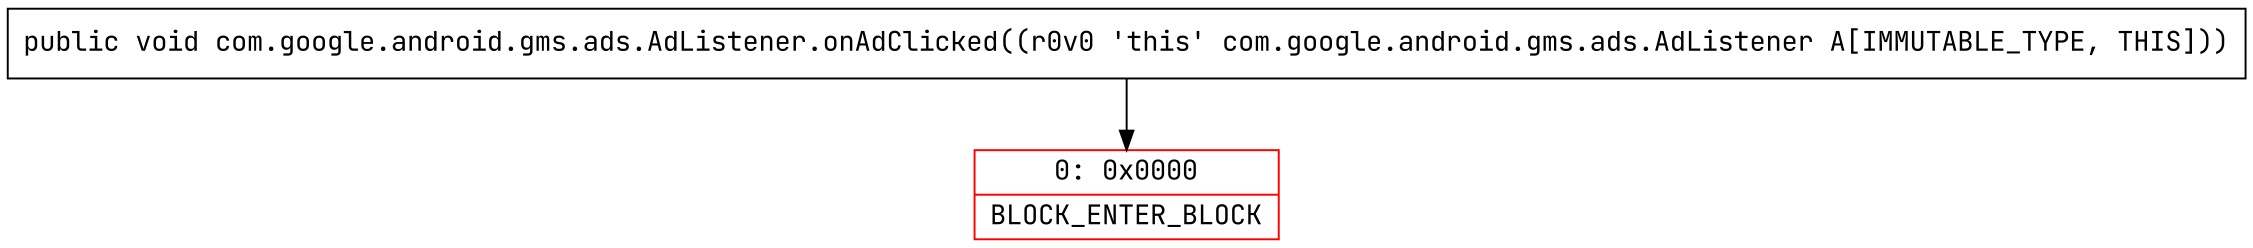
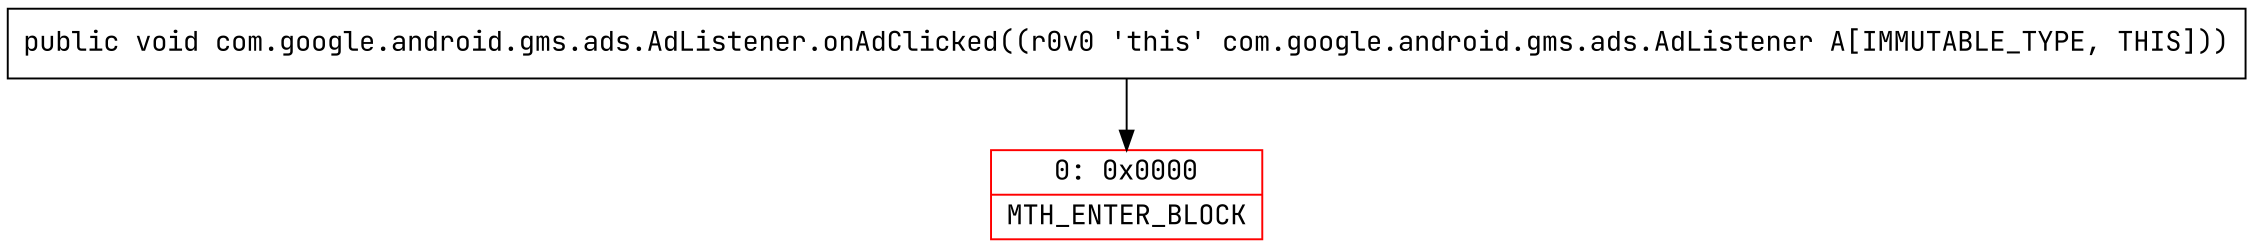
node "0: 0x0000": text "BLOCK_ENTER_BLOCK" -> "MTH_ENTER_BLOCK"
